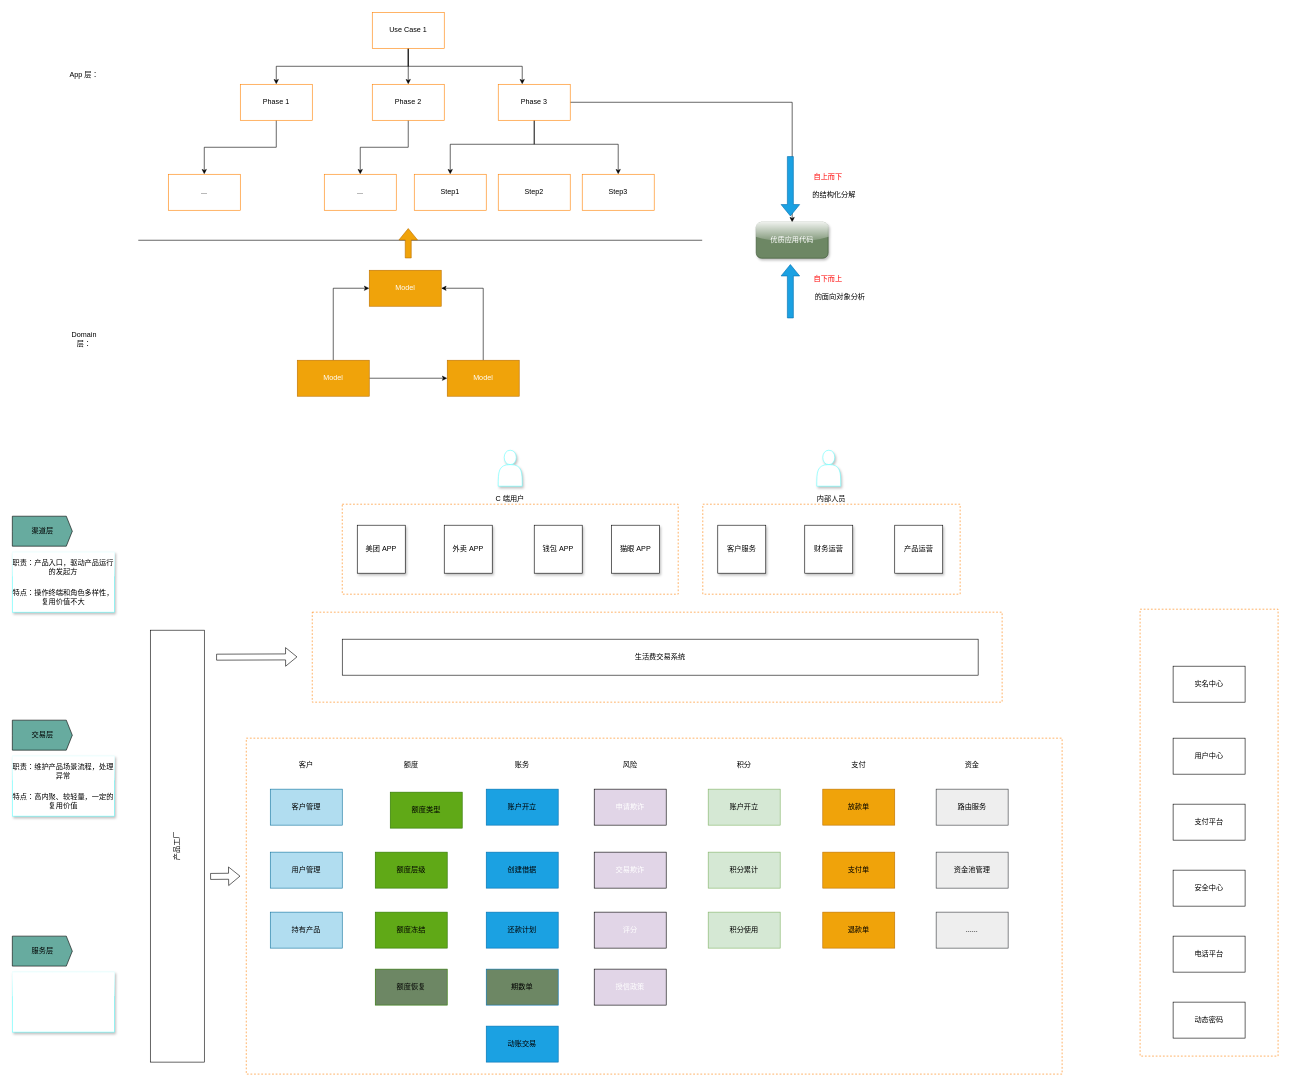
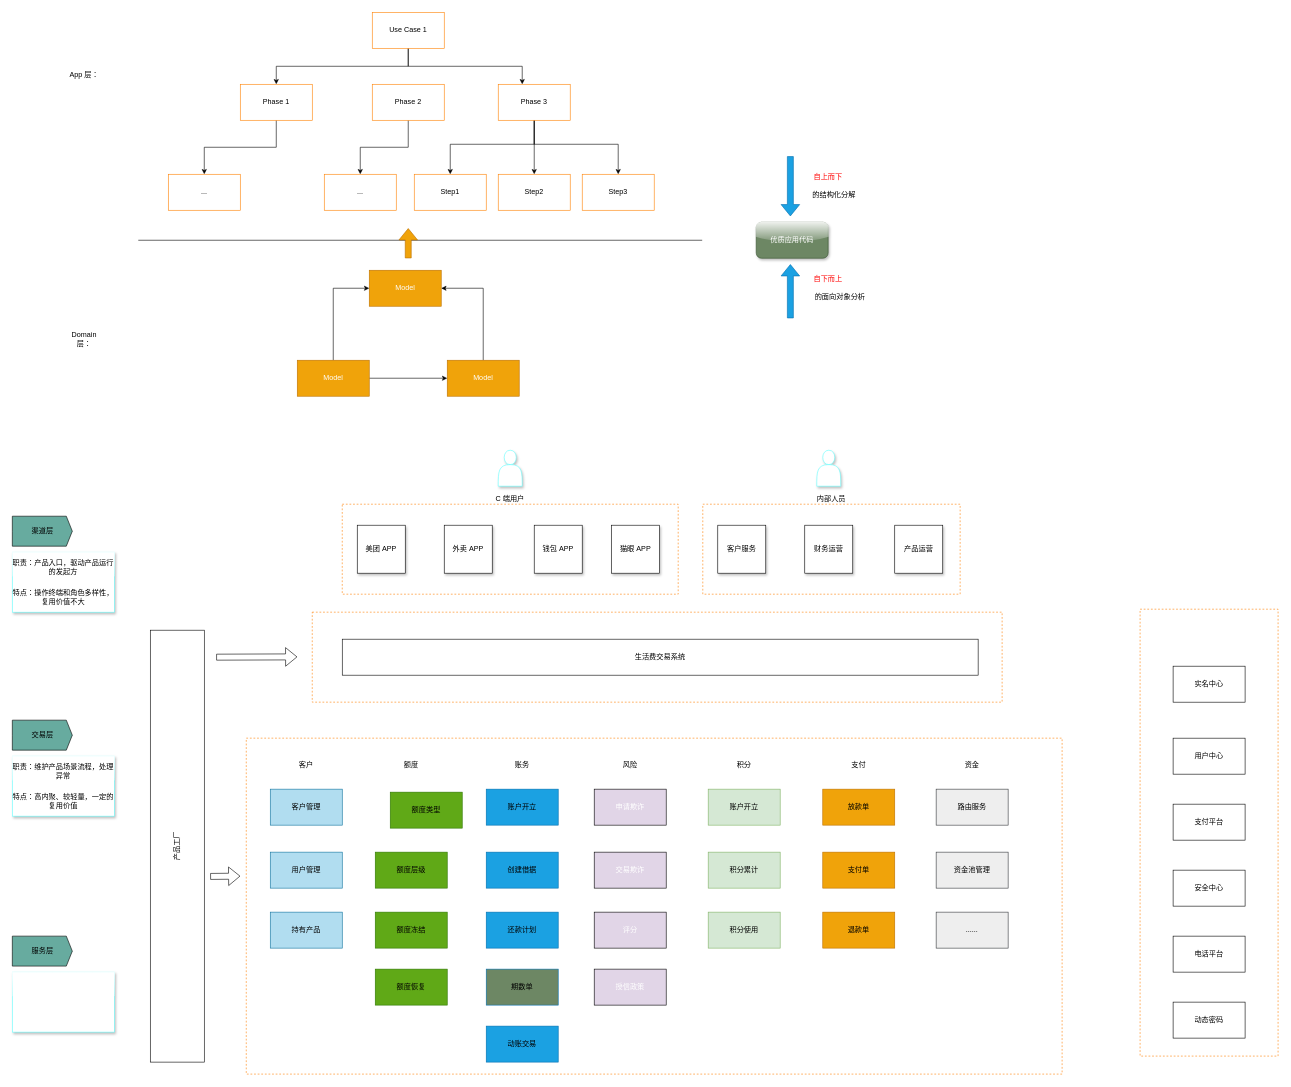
edge "Use Case 1" -> "Phase 2": removed
edge "Phase 3" -> "优质应用代码": now "Phase 3" -> "Step2"
node "额度恢复": fillcolor #6d8764 -> #60a917
